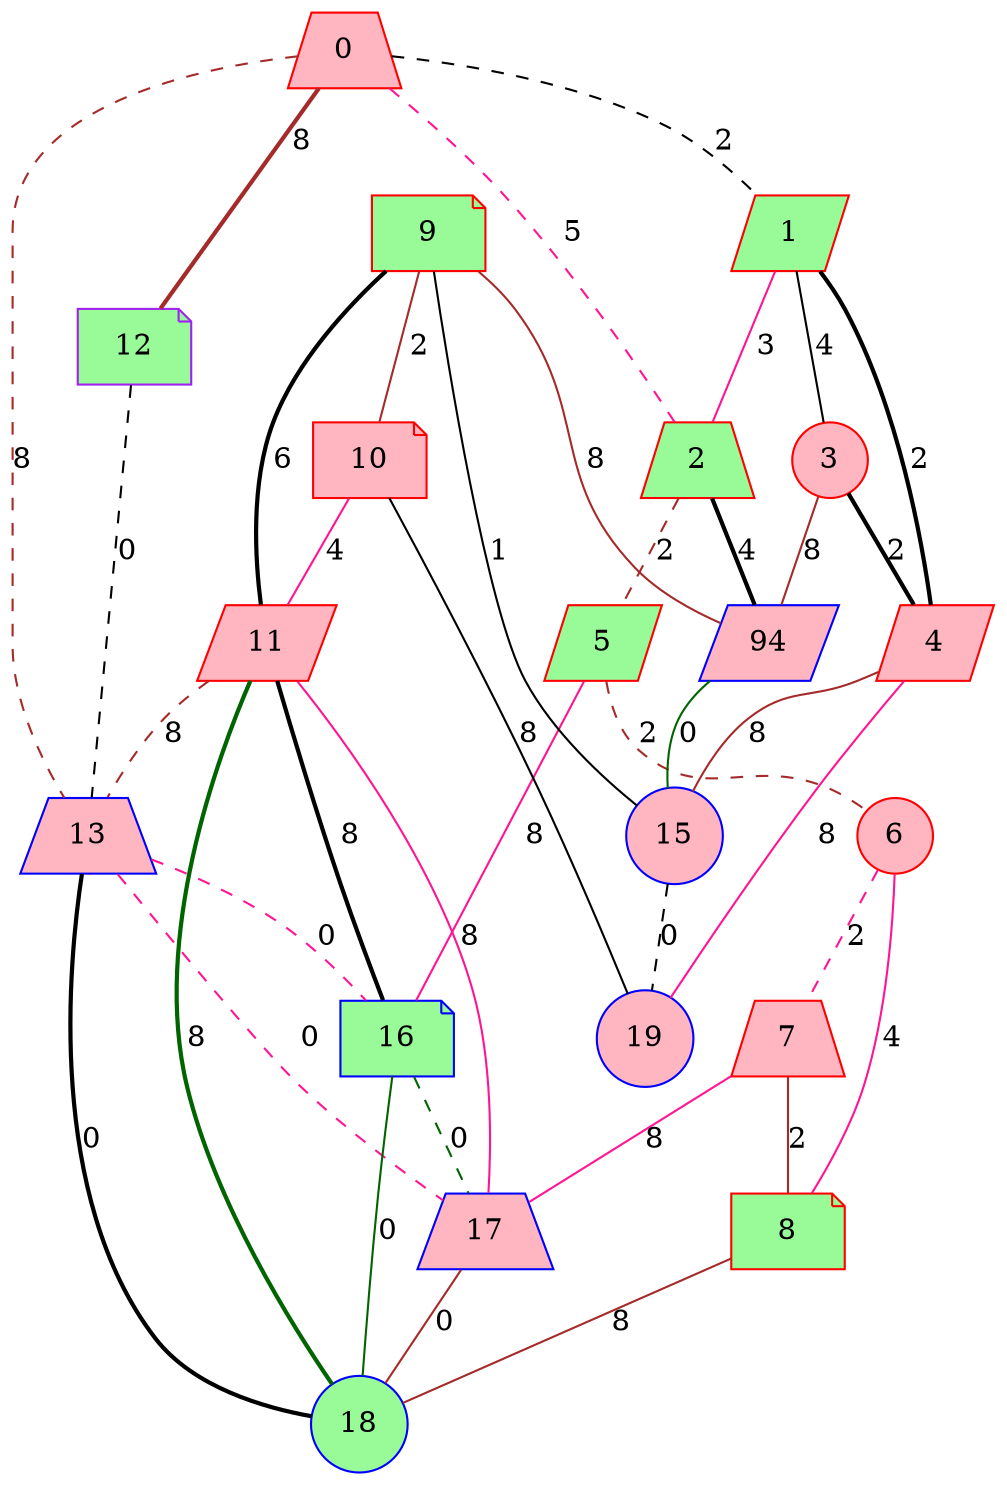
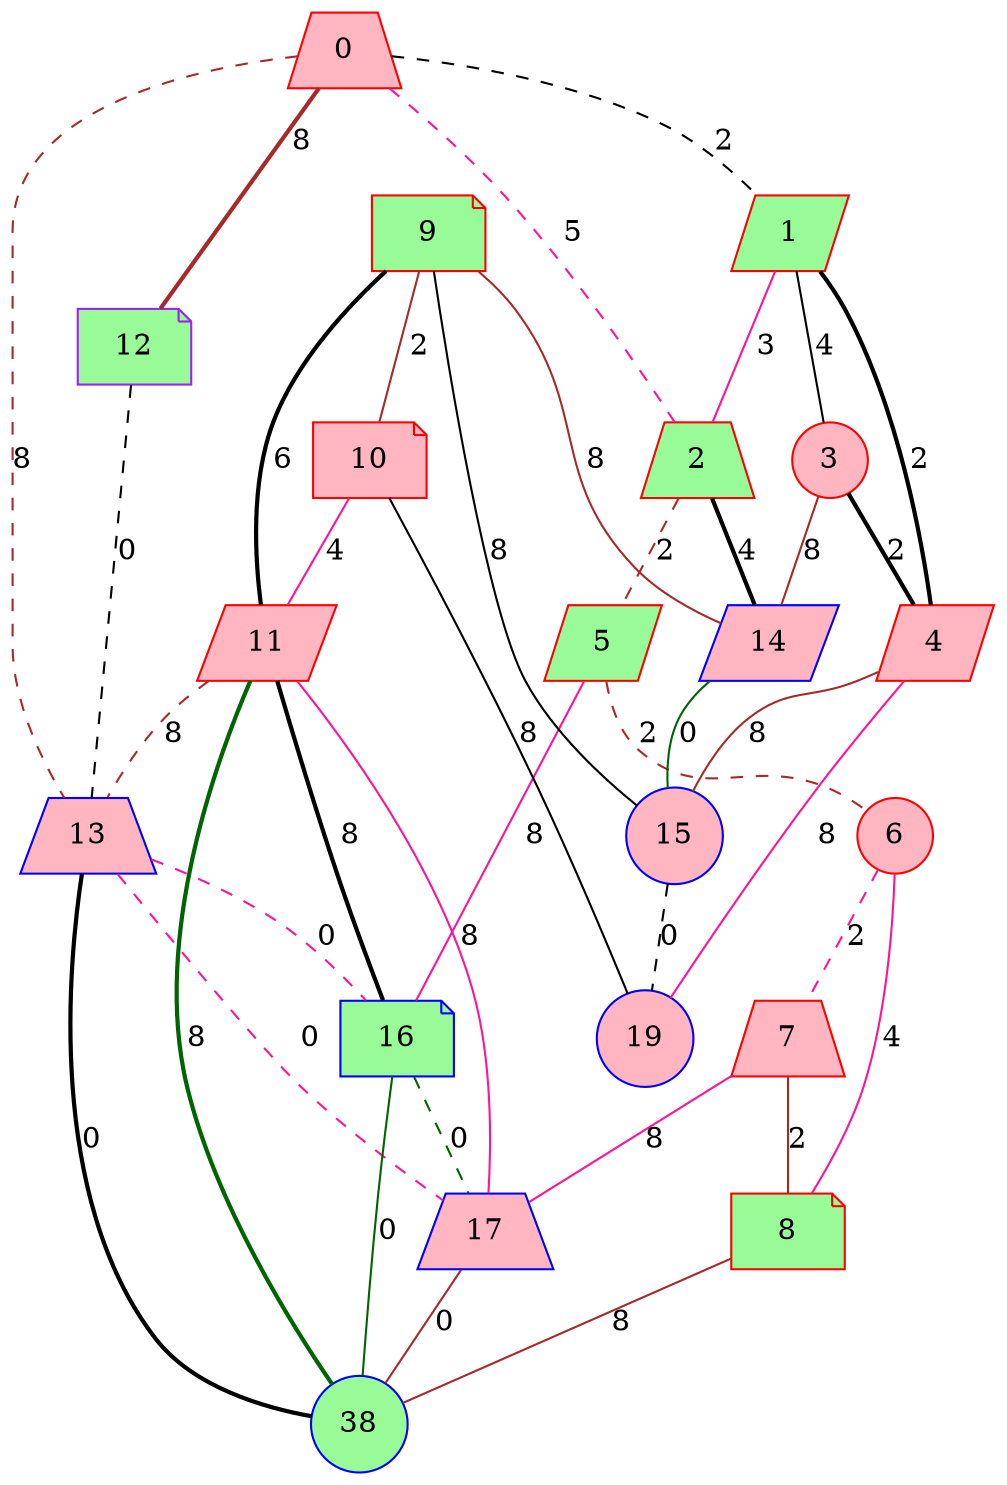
edge "9" -- "15": label "1" -> "8"
node "94": label "94" -> "14"
node "18": label "18" -> "38"
